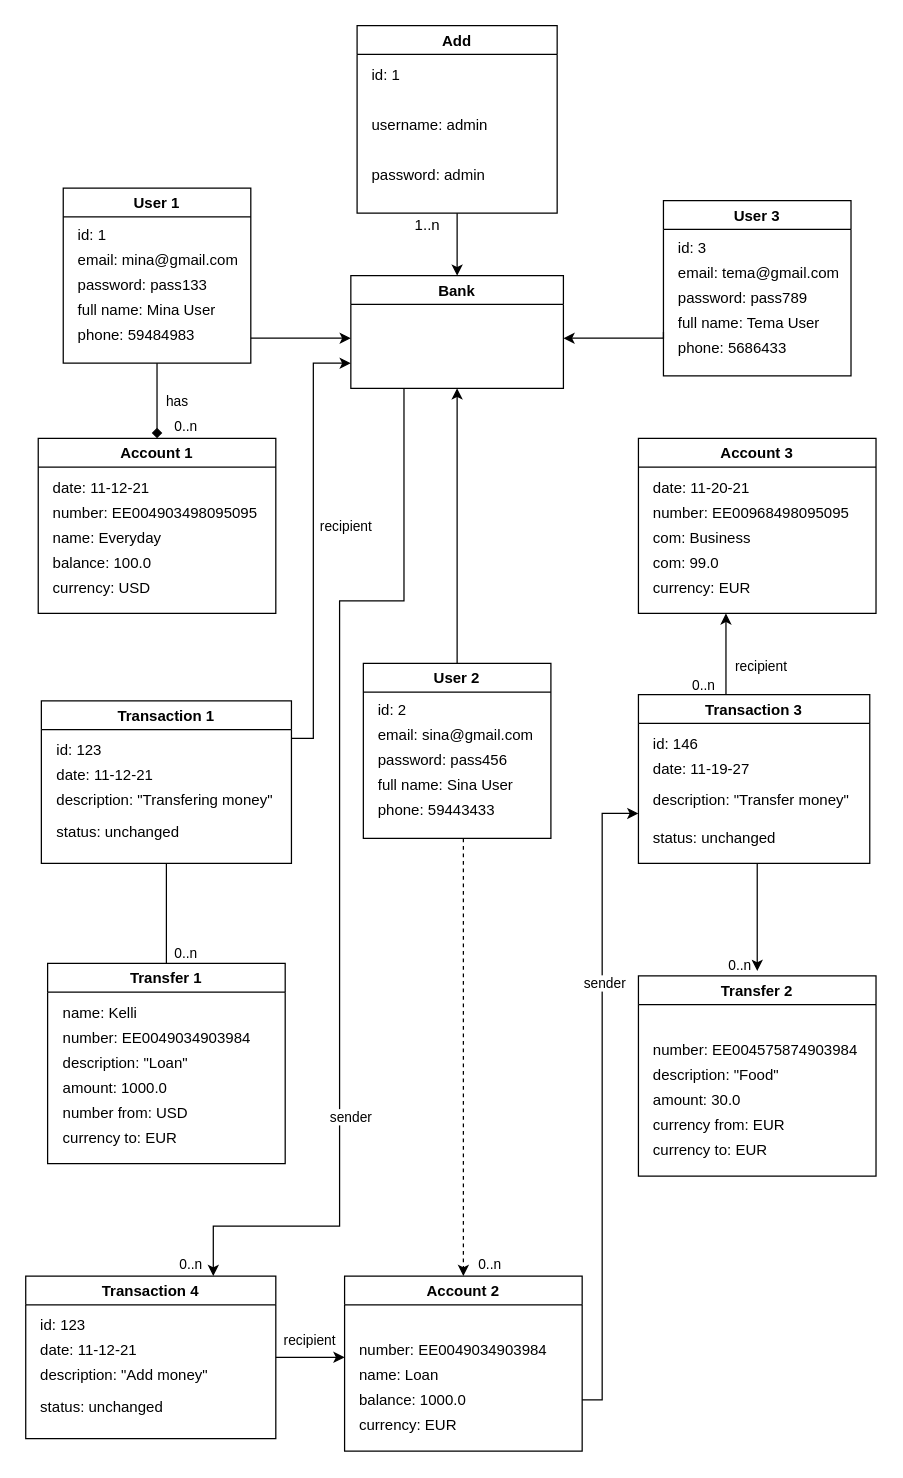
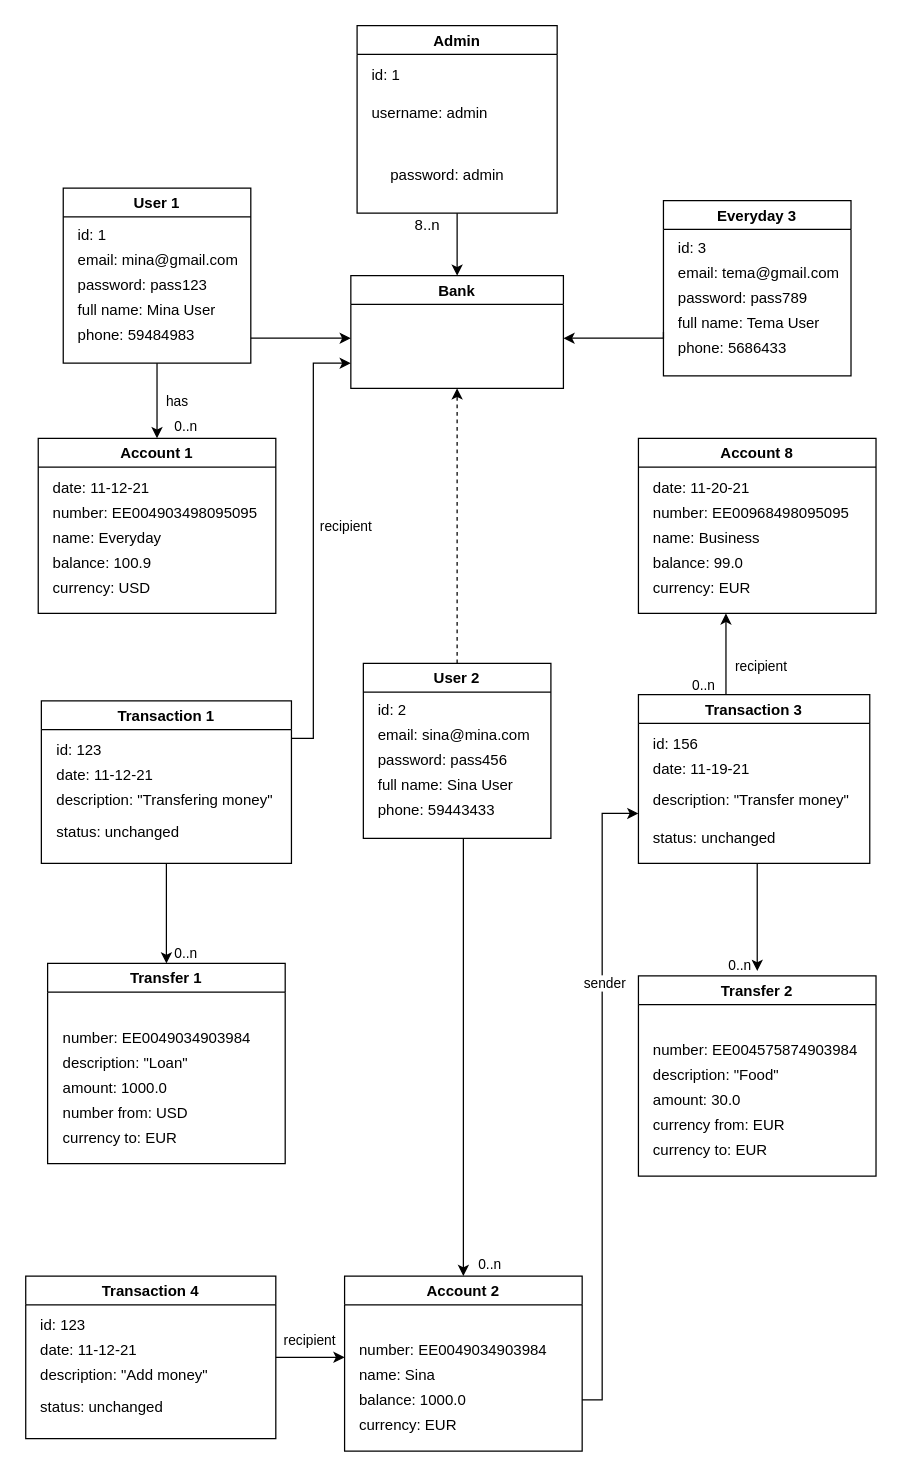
node "Add": label "Add" -> "Admin"
node "username: admin": moved (438, 126) -> (438, 113)
node "password: admin": moved (438, 176) -> (457, 176)
node "User 3": label "User 3" -> "Everyday 3"
node "1..n": label "1..n" -> "8..n"
node "password: pass133": label "password: pass133" -> "password: pass123"
edge "User 1" -> "Account 1": arrowhead diamond -> classic
node "Account 3": label "Account 3" -> "Account 8"
edge "User 2" -> "Bank": style solid -> dashed
node "com: Business": label "com: Business" -> "name: Business"
node "balance: 100.0": label "balance: 100.0" -> "balance: 100.9"
node "com: 99.0": label "com: 99.0" -> "balance: 99.0"
node "email: sina@gmail.com": label "email: sina@gmail.com" -> "email: sina@mina.com"
node "id: 146": label "id: 146" -> "id: 156"
node "date: 11-19-27": label "date: 11-19-27" -> "date: 11-19-21"
edge "Bank" -> "Transaction 4": removed, labels "sender", "0..n"
edge "Transaction 1" -- "Transfer 1": arrowhead none -> classic
node "name: Kelli": removed
edge "User 2" -> "Account 2": style dashed -> solid
node "name: Loan": label "name: Loan" -> "name: Sina"
